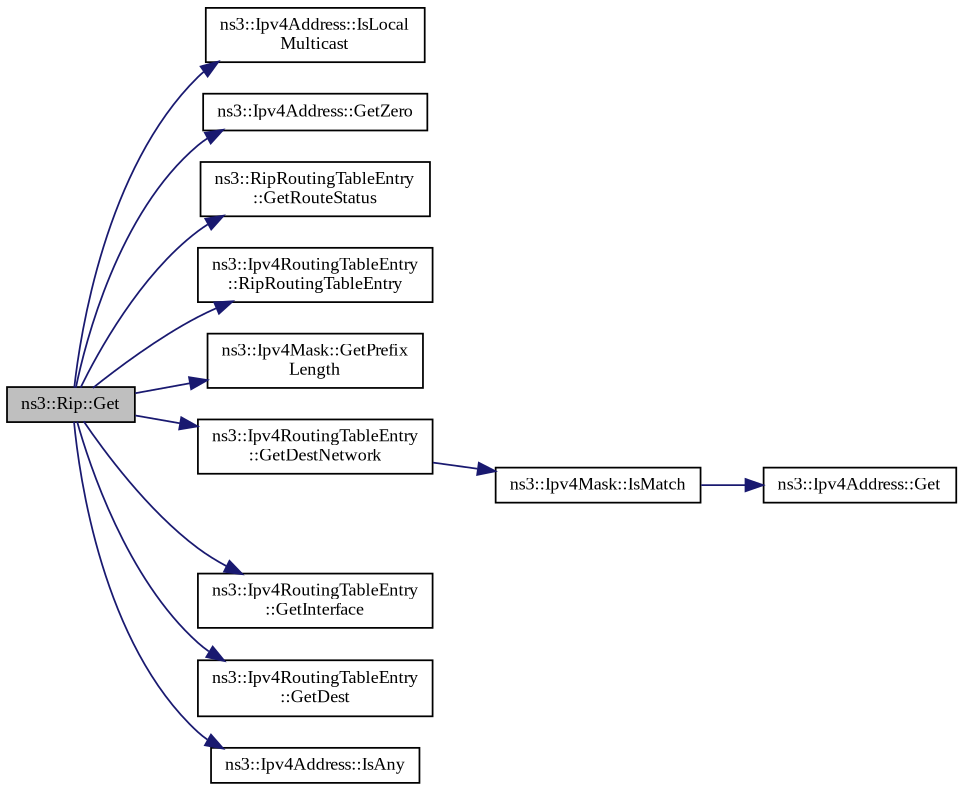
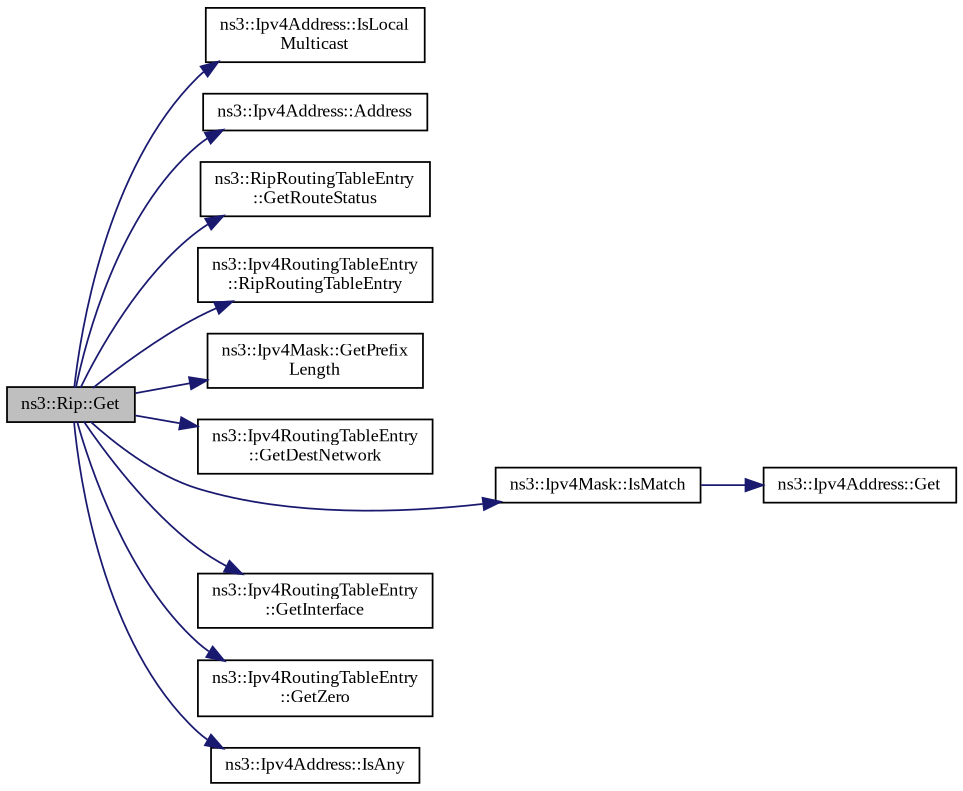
node "ns3::Ipv4Address::GetZero": label "ns3::Ipv4Address::GetZero" -> "ns3::Ipv4Address::Address"
edge "ns3::Ipv4RoutingTableEntry ::GetDestNetwork" -> "ns3::Ipv4Mask::IsMatch": now "ns3::Rip::Get" -> "ns3::Ipv4Mask::IsMatch"
node "ns3::Ipv4RoutingTableEntry ::GetDest": label "ns3::Ipv4RoutingTableEntry ::GetDest" -> "ns3::Ipv4RoutingTableEntry ::GetZero"
